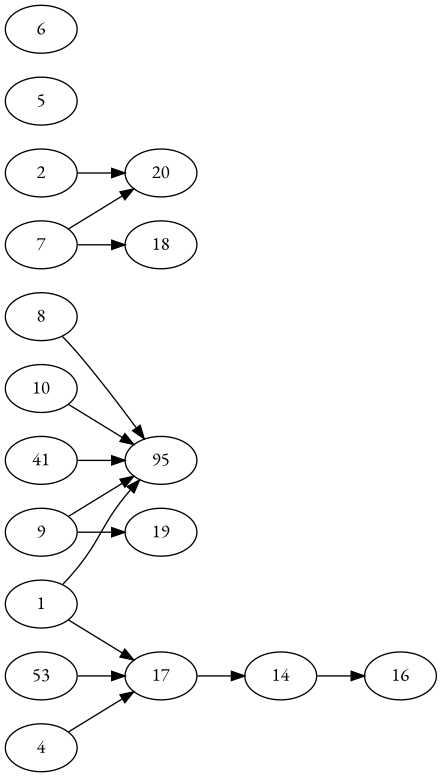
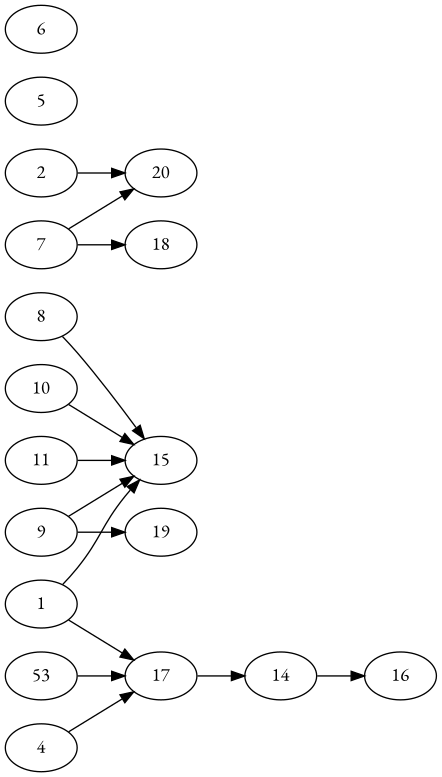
node "41": label "41" -> "11"
node "95": label "95" -> "15"
